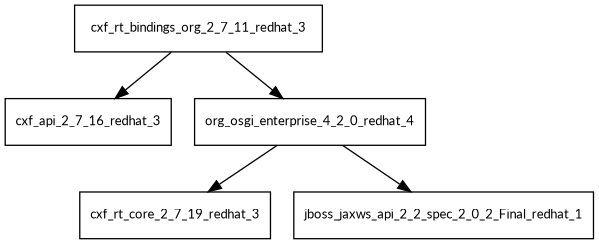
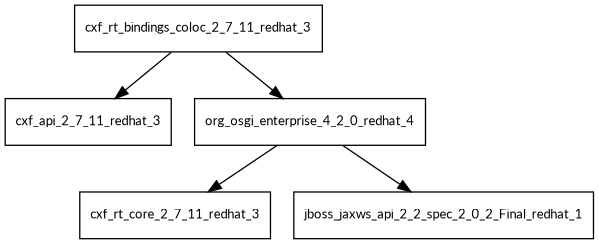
node "cxf_rt_bindings_org_2_7_11_redhat_3": label "cxf_rt_bindings_org_2_7_11_redhat_3" -> "cxf_rt_bindings_coloc_2_7_11_redhat_3"
node "cxf_api_2_7_16_redhat_3": label "cxf_api_2_7_16_redhat_3" -> "cxf_api_2_7_11_redhat_3"
node "cxf_rt_core_2_7_19_redhat_3": label "cxf_rt_core_2_7_19_redhat_3" -> "cxf_rt_core_2_7_11_redhat_3"
